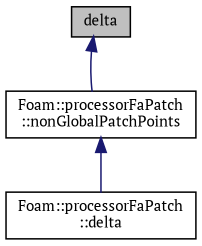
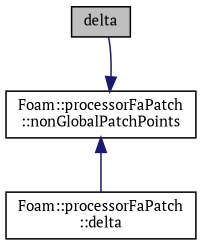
edge "Foam::processorFaPatch ::nonGlobalPatchPoints" -> "delta": reversed
